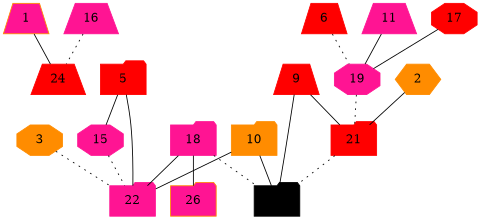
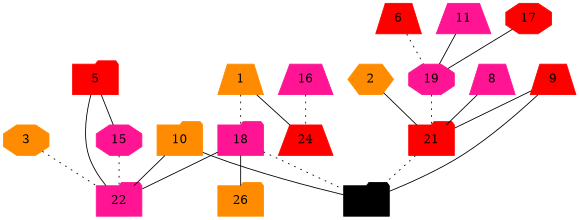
node "1": fillcolor deeppink -> darkorange
node "8": added
edge "1" -- "18": added
node "26": fillcolor deeppink -> darkorange
